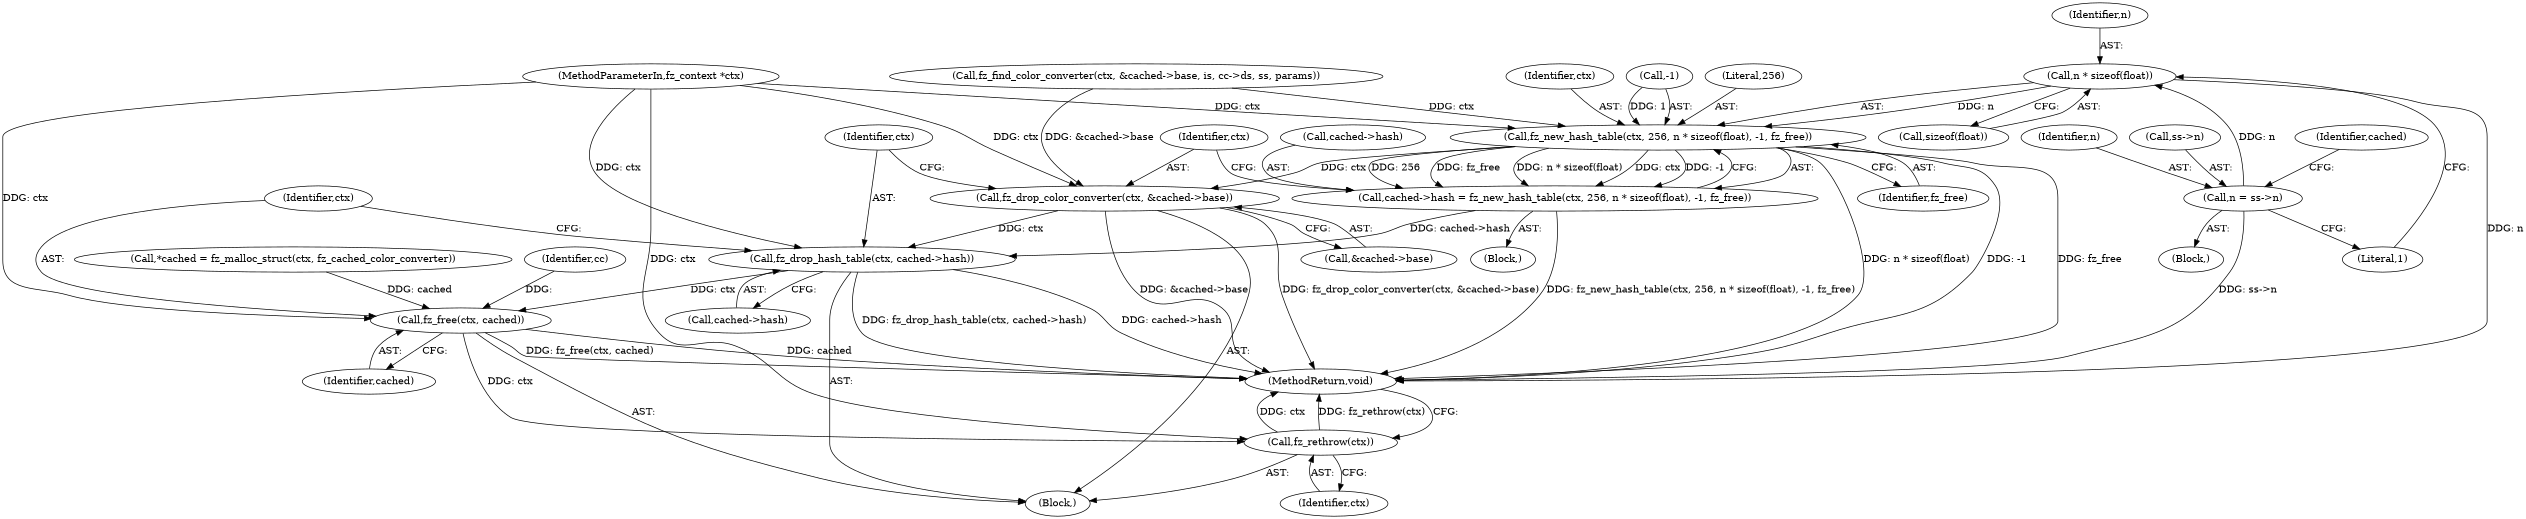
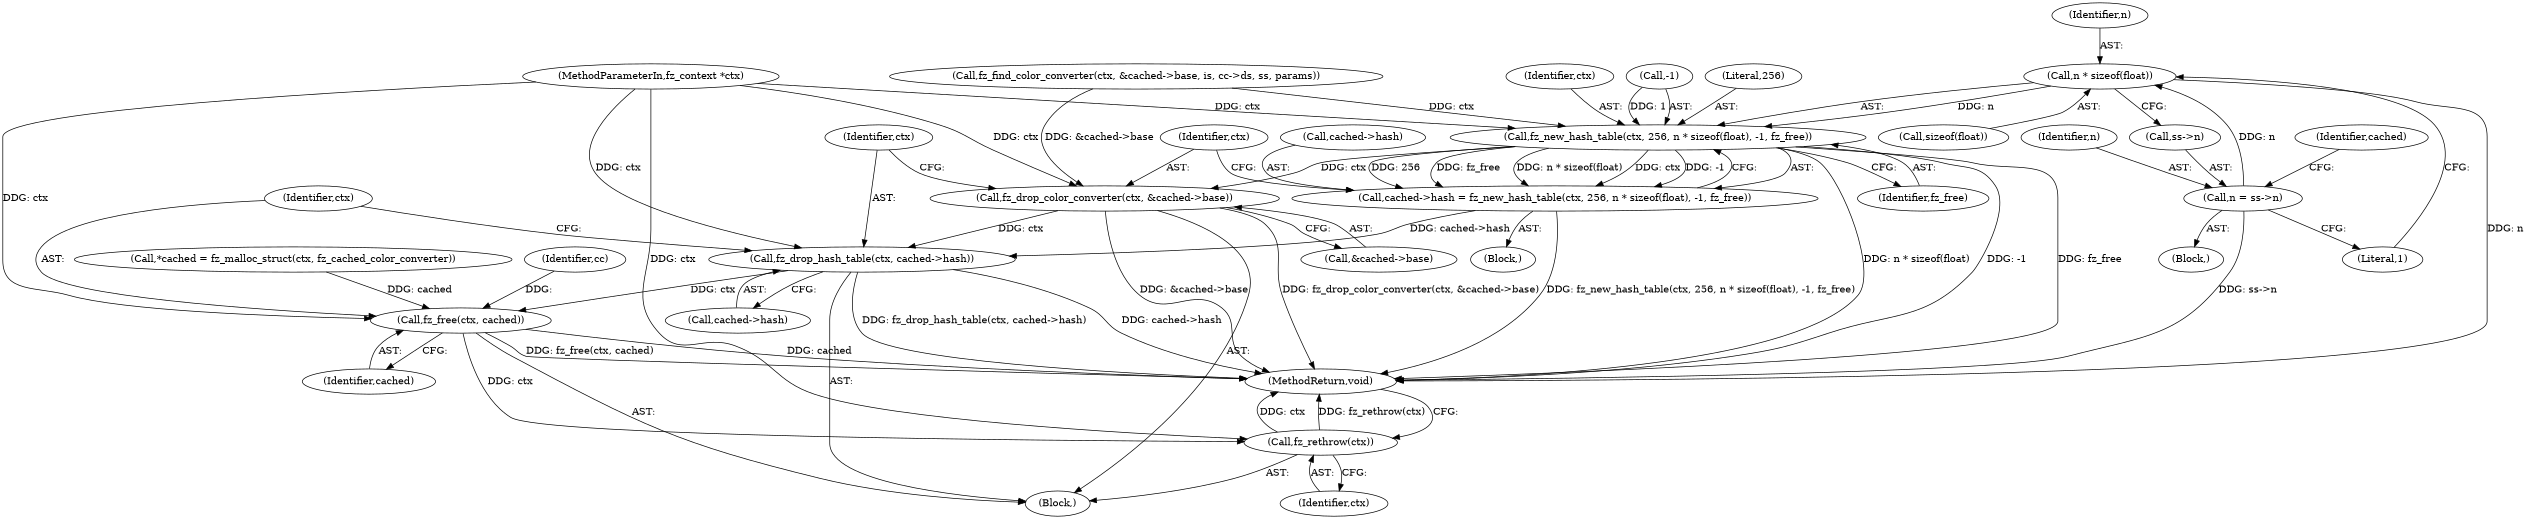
edge "(Call,n * sizeof(float))" -> "(Call,sizeof(float))": now "(Call,n * sizeof(float))" -> "(Call,ss->n)"
